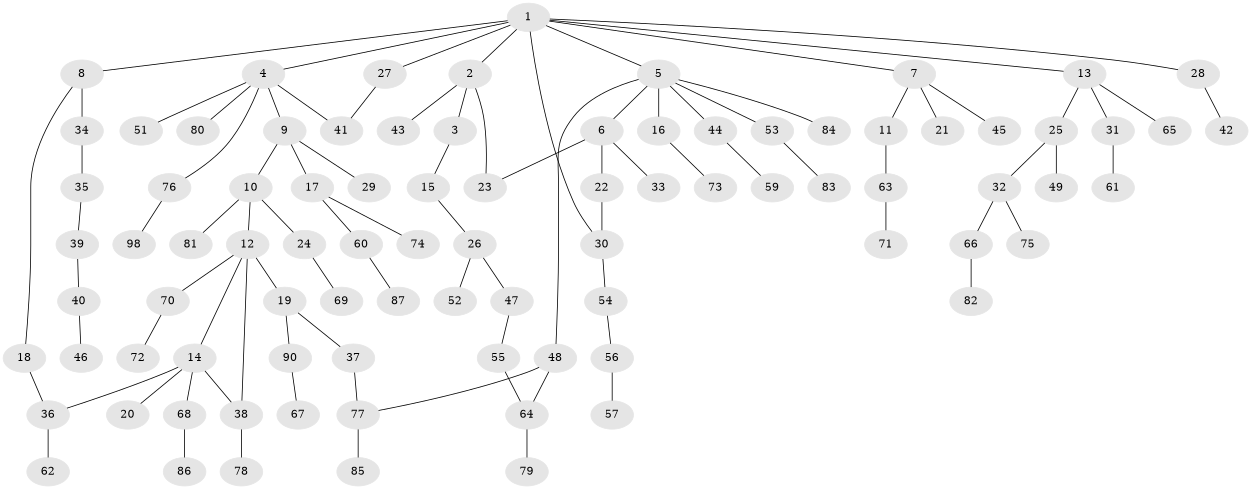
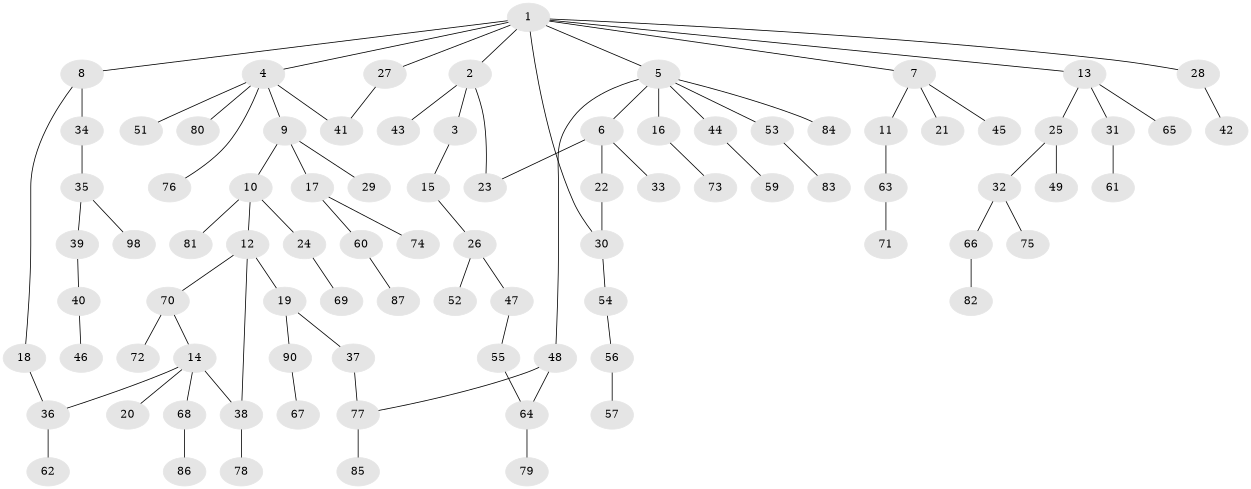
edge "76" -- "98": now "35" -- "98"
edge "12" -- "14": now "70" -- "14"
